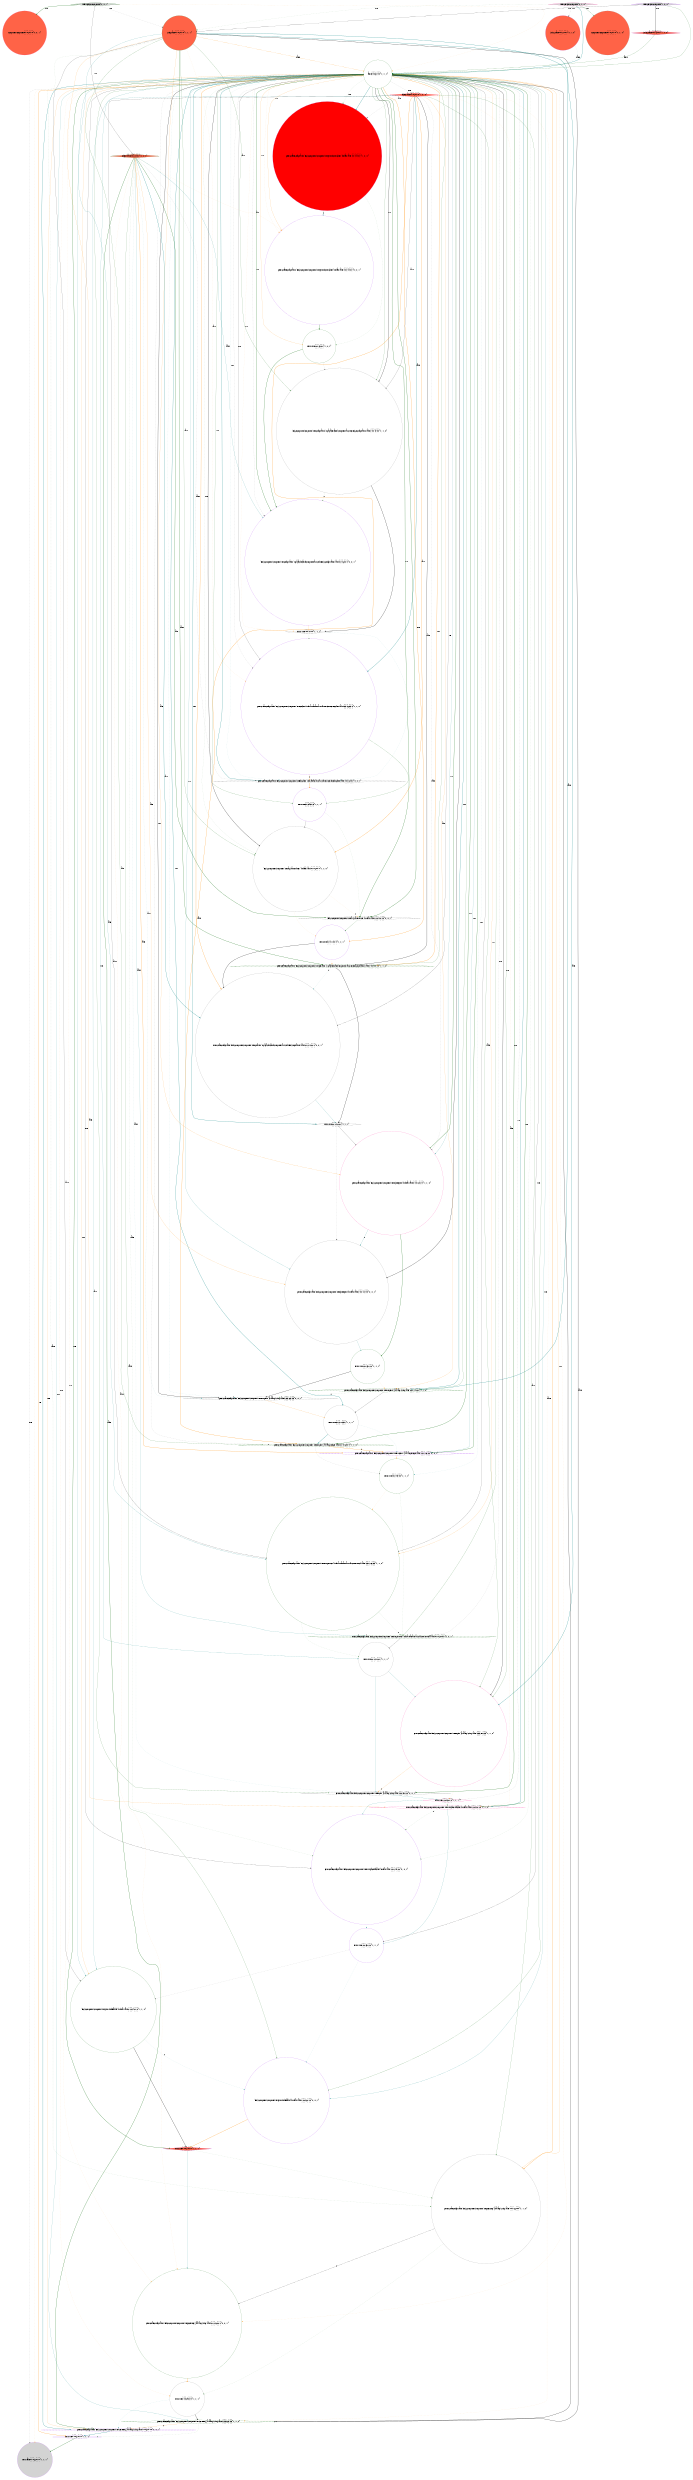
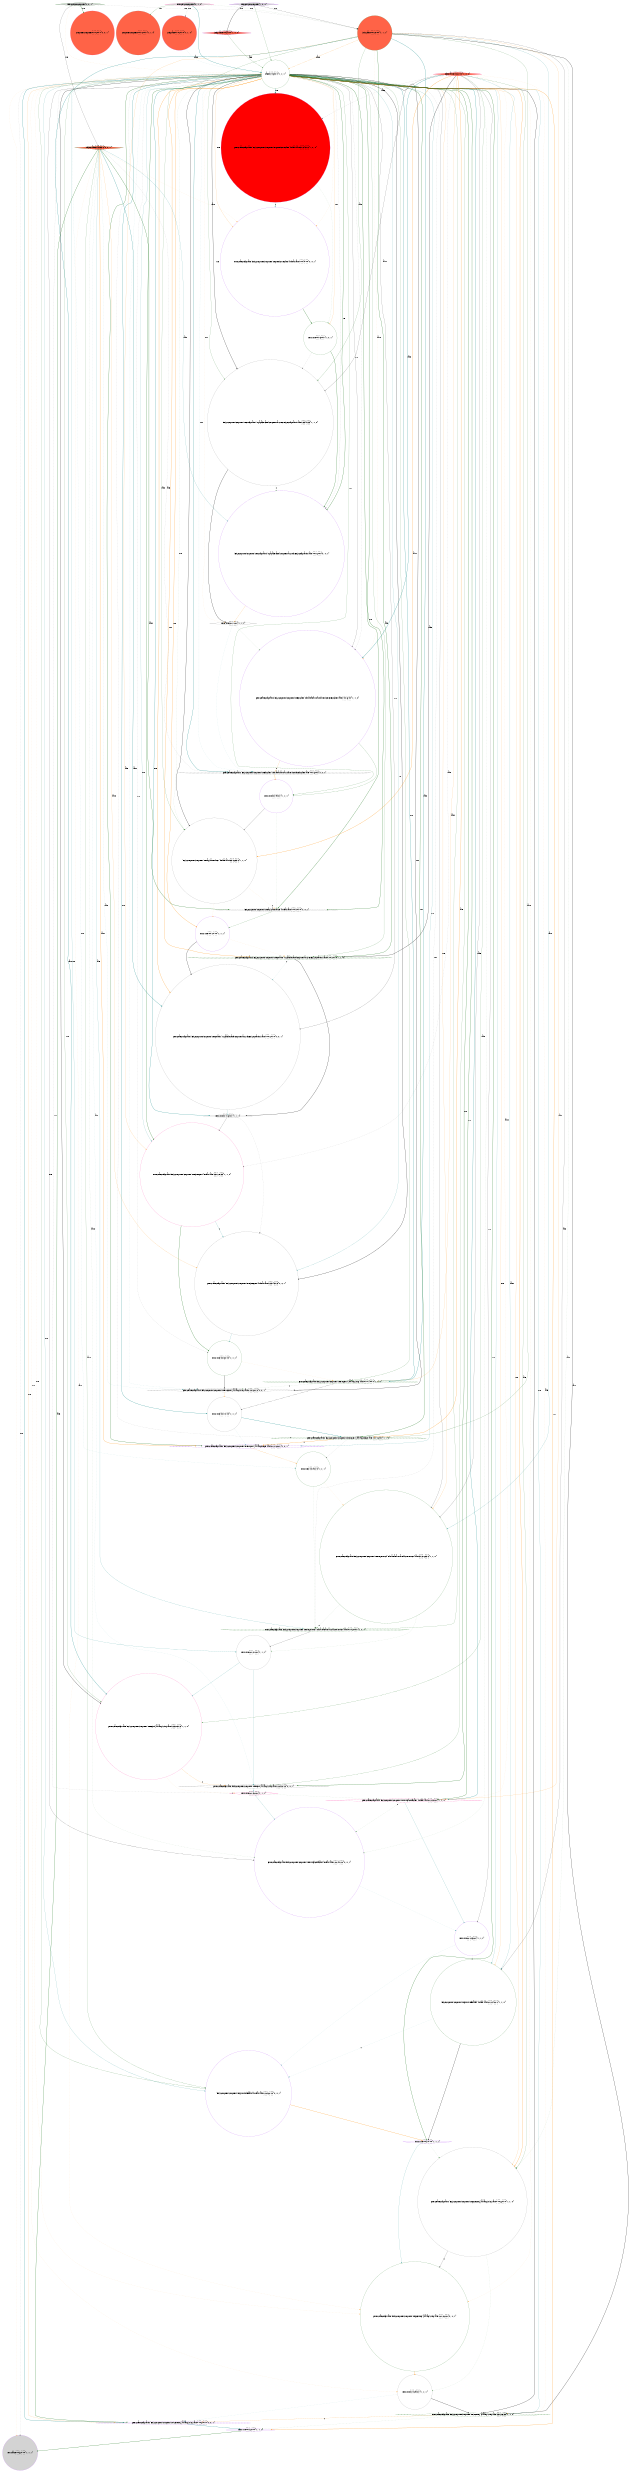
edge "name@@@3@@@['1', '1', '1']" -> "Object value@@@2@@@['1', '0', '0']": now "name@@@3@@@['1', '1', '1']" -> "return true@@@15@@@['1', '1', '1']"
node "return true@@@27@@@['1', '1', '1']": fillcolor tomato -> white
